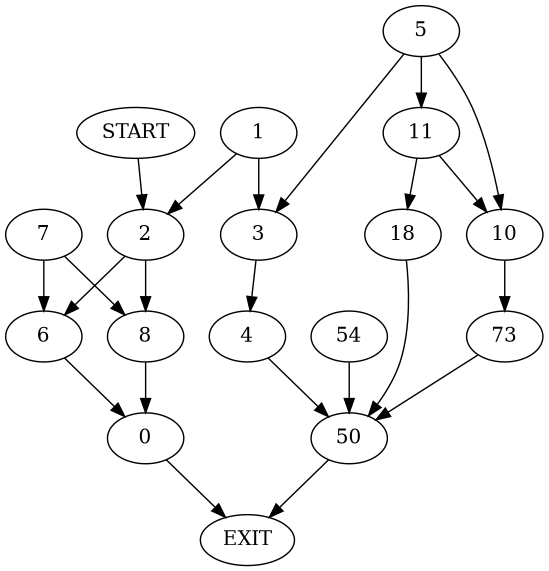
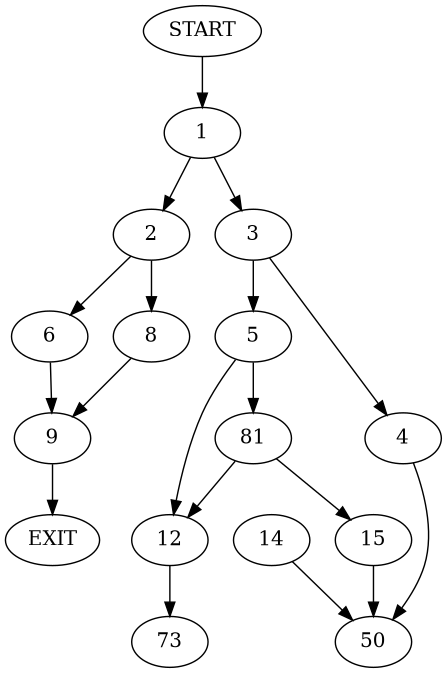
edge "5" -> "3": reversed
node "11": label "11" -> "81"
edge "START" -> "2": now "START" -> "1"
node "7": removed
node "18": label "18" -> "15"
node "10": label "10" -> "12"
node "54": label "54" -> "14"
edge "73" -> "50": removed
node "0": label "0" -> "9"
edge "50" -> "EXIT": removed
